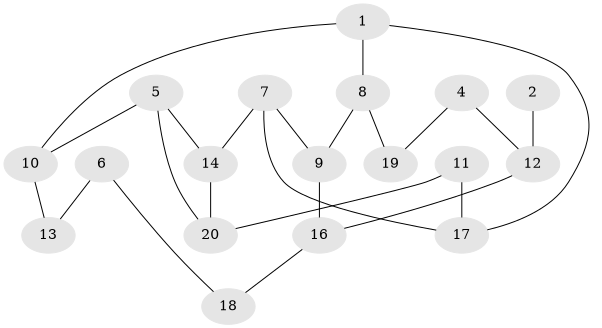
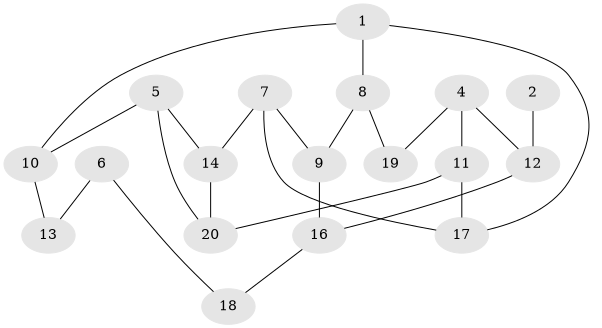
edge "4" -- "11": added
